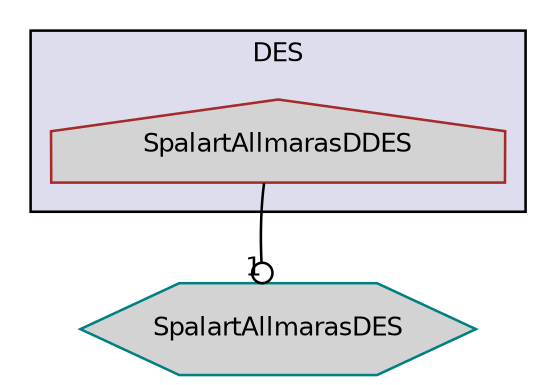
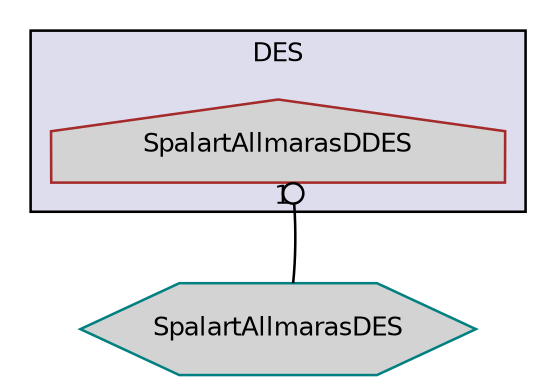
edge "SpalartAllmarasDDES" -> "SpalartAllmarasDES": reversed
